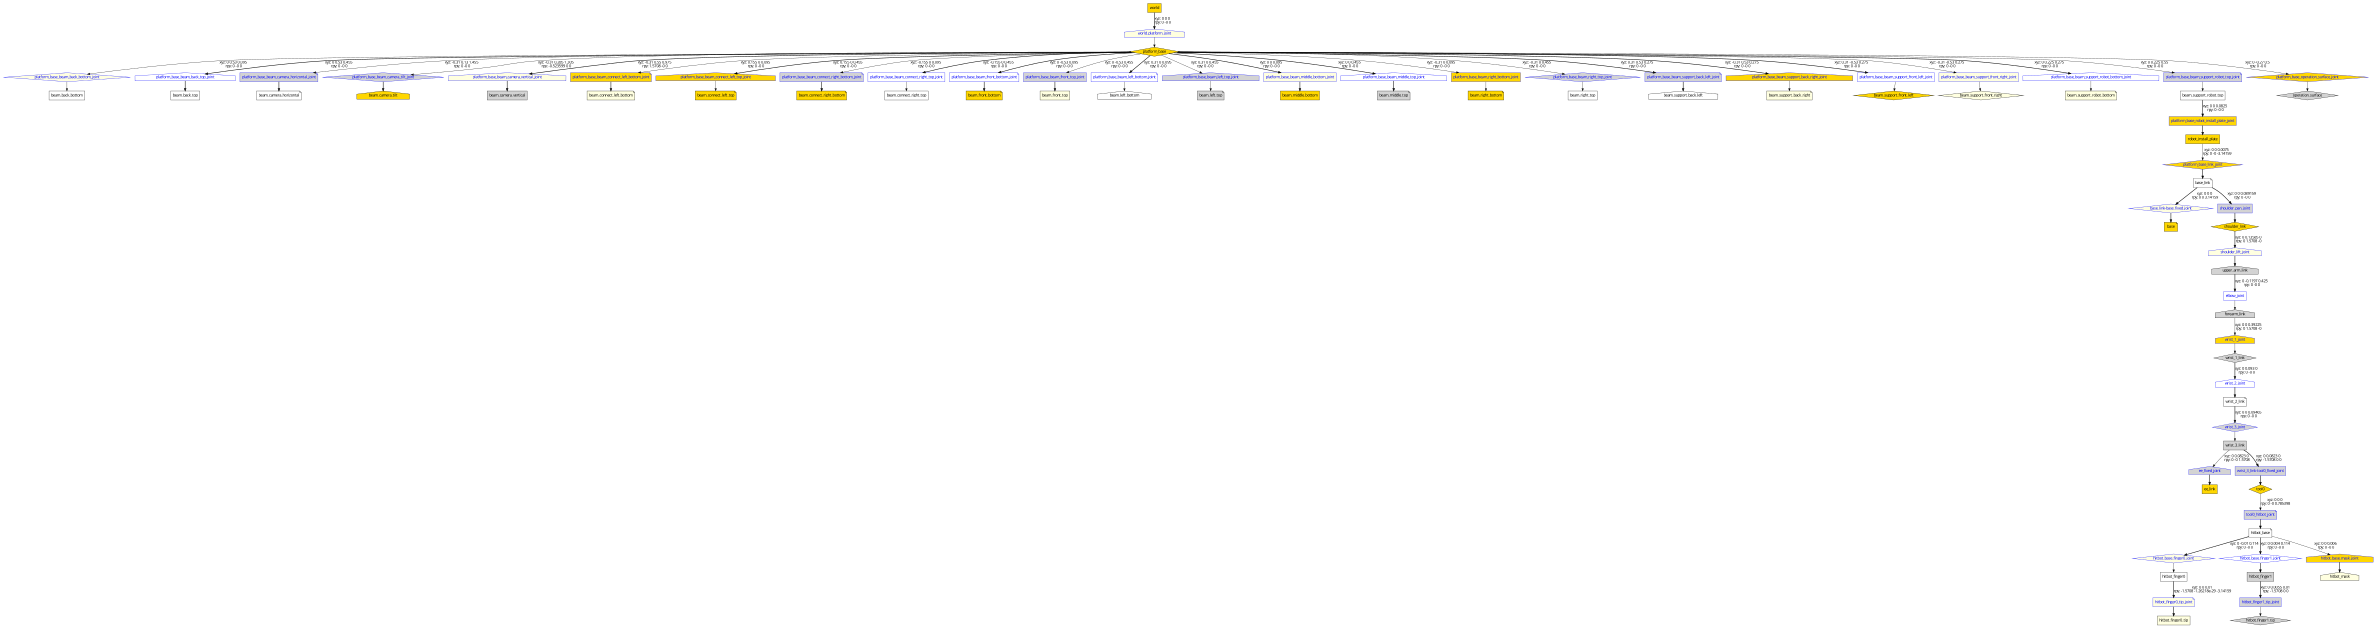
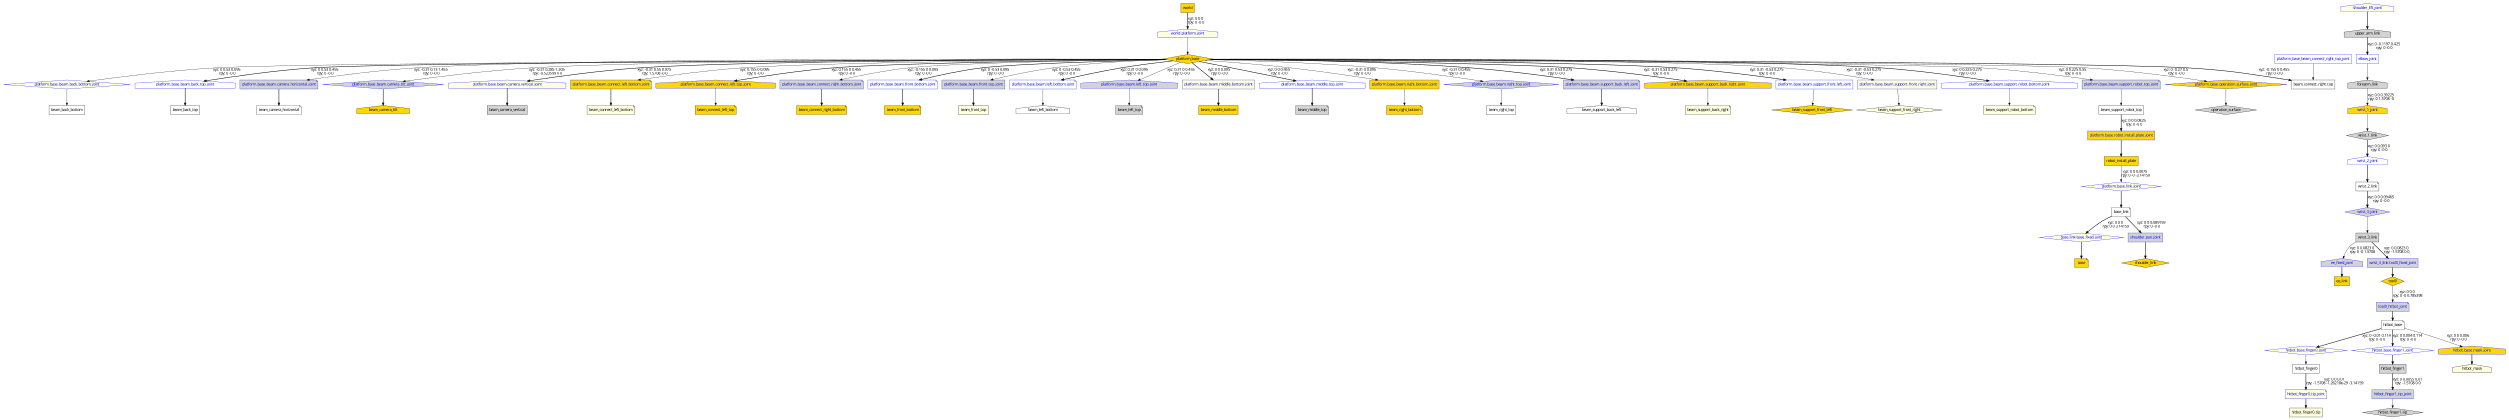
edge "platform_base" -> "platform_base_beam_connect_right_top_joint": now "platform_base" -> "beam_connect_right_top"
node "platform_base_link_joint": fillcolor gold -> lightyellow
edge "shoulder_link" -> "shoulder_lift_joint": removed, label "xyz: 0 0.13585 0 rpy: 0 1.5708 -0"
